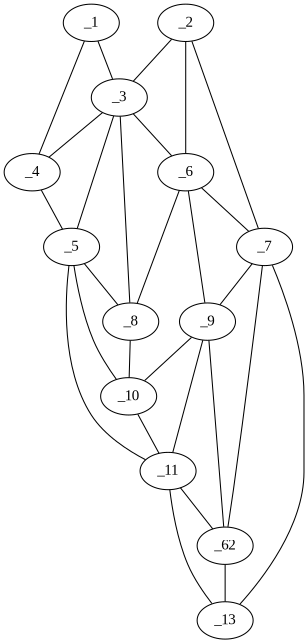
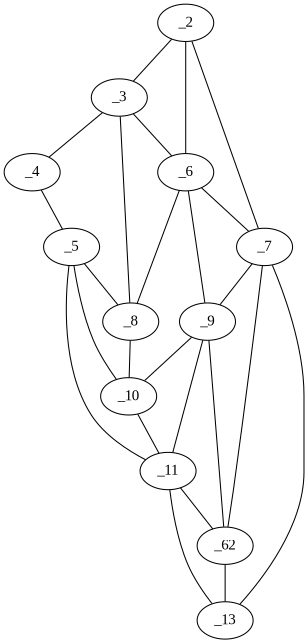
node "_1": removed
edge "_3" -- "_5": removed
